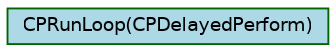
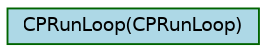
node "CPRunLoop(CPDelayedPerform)": label "CPRunLoop(CPDelayedPerform)" -> "CPRunLoop(CPRunLoop)"
